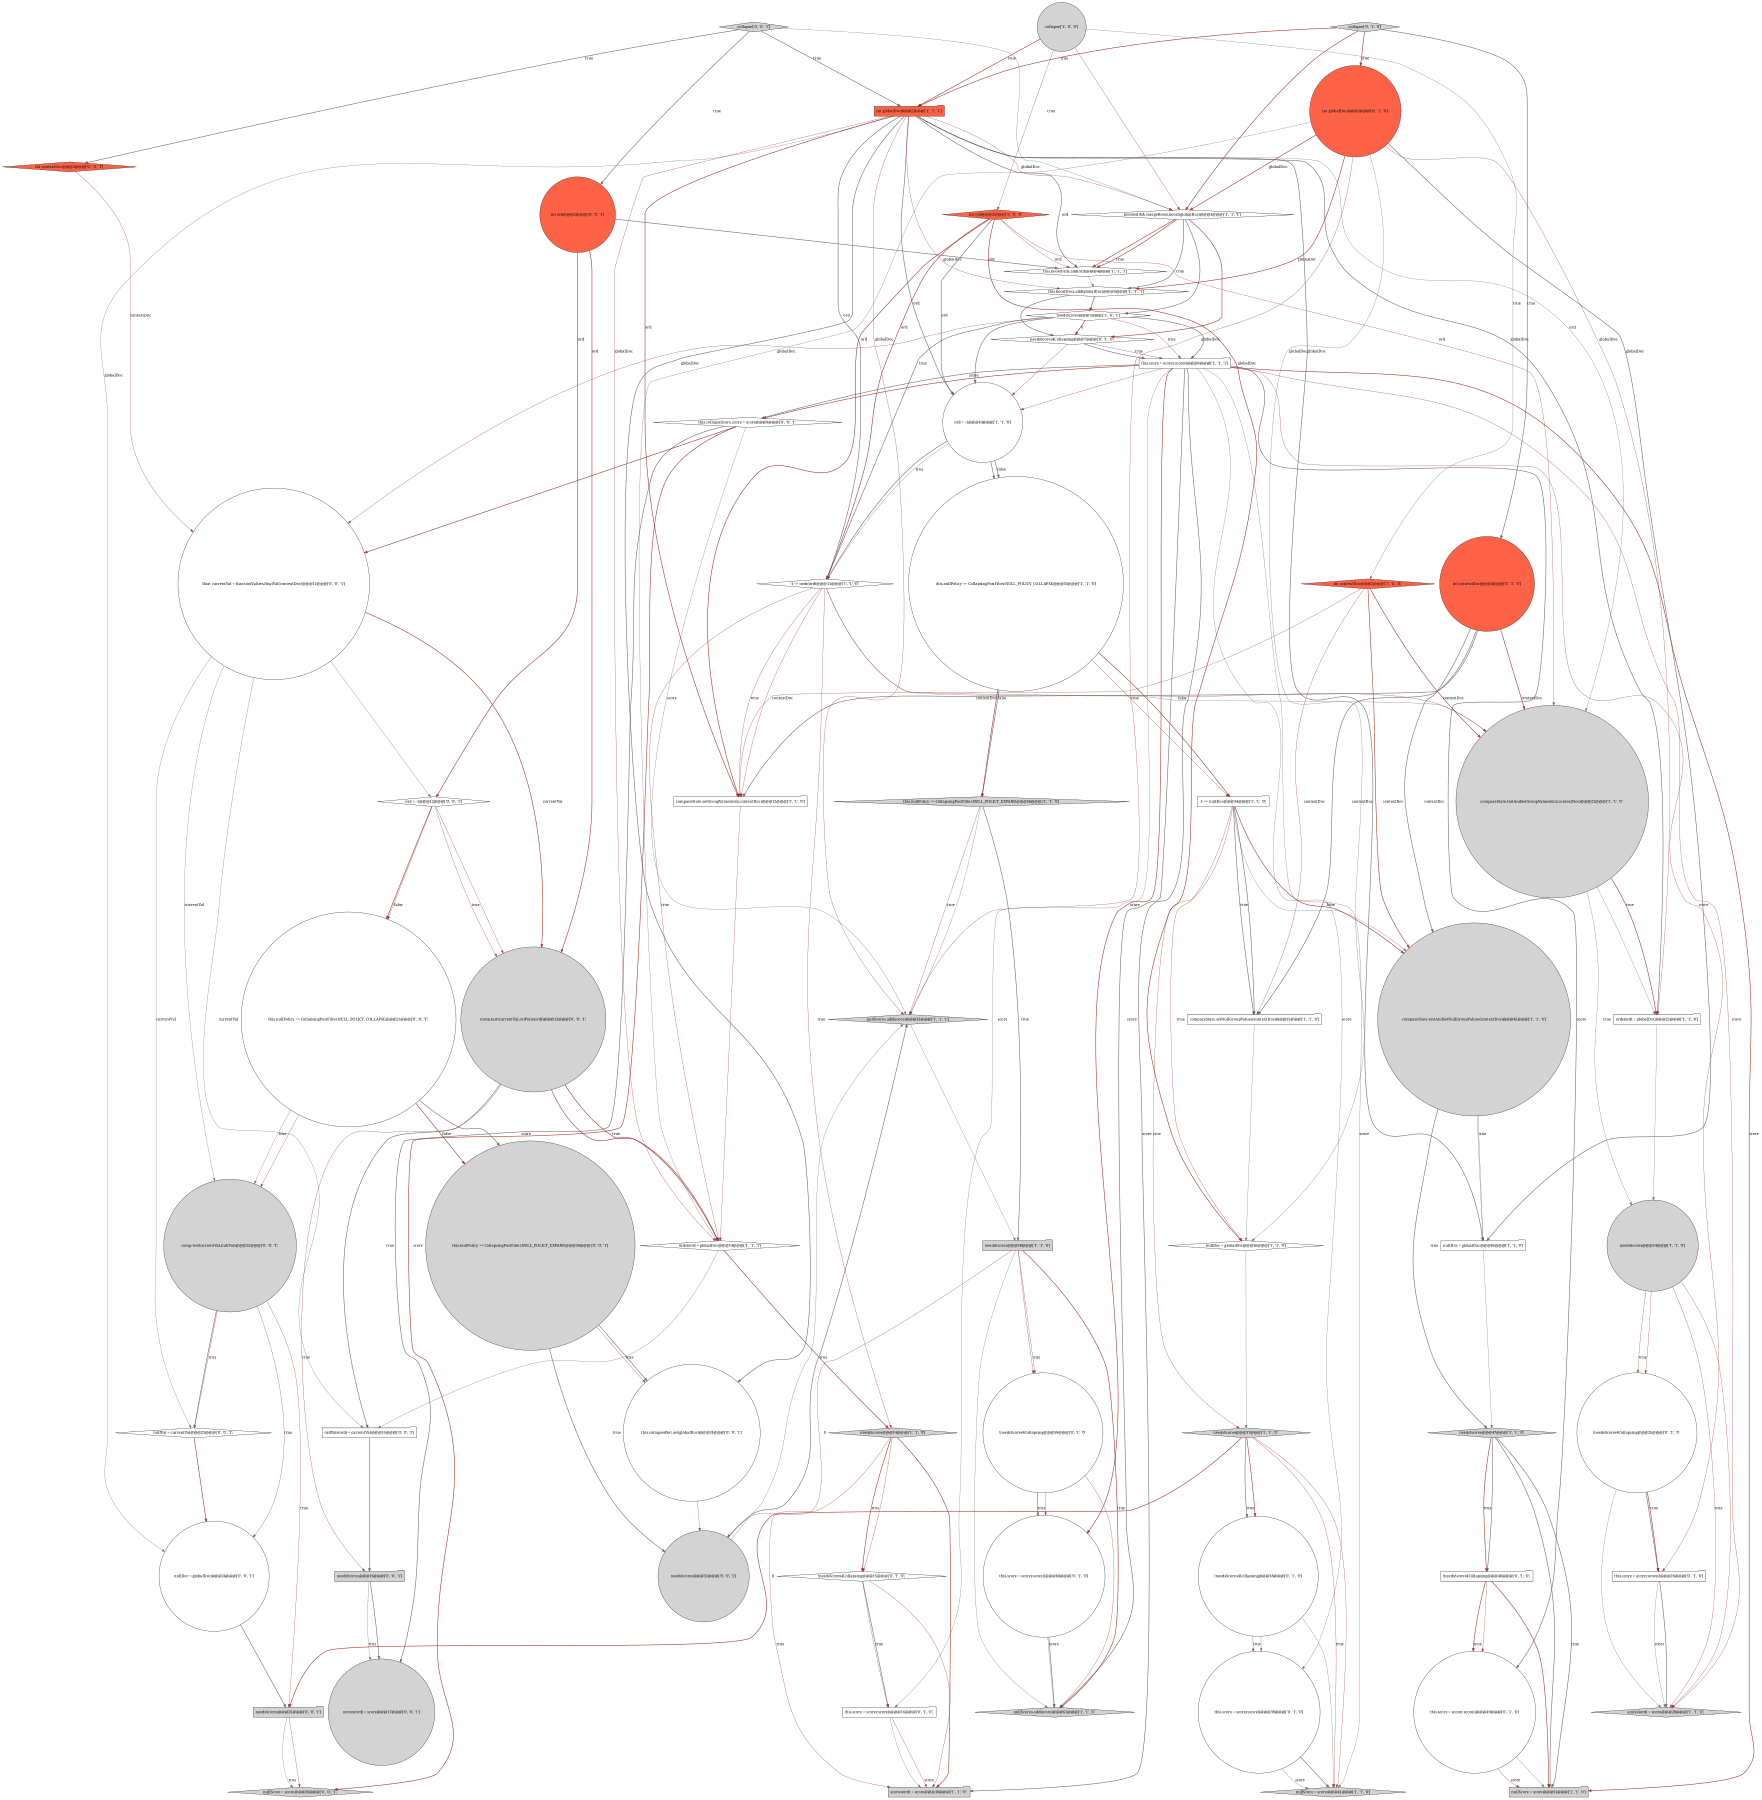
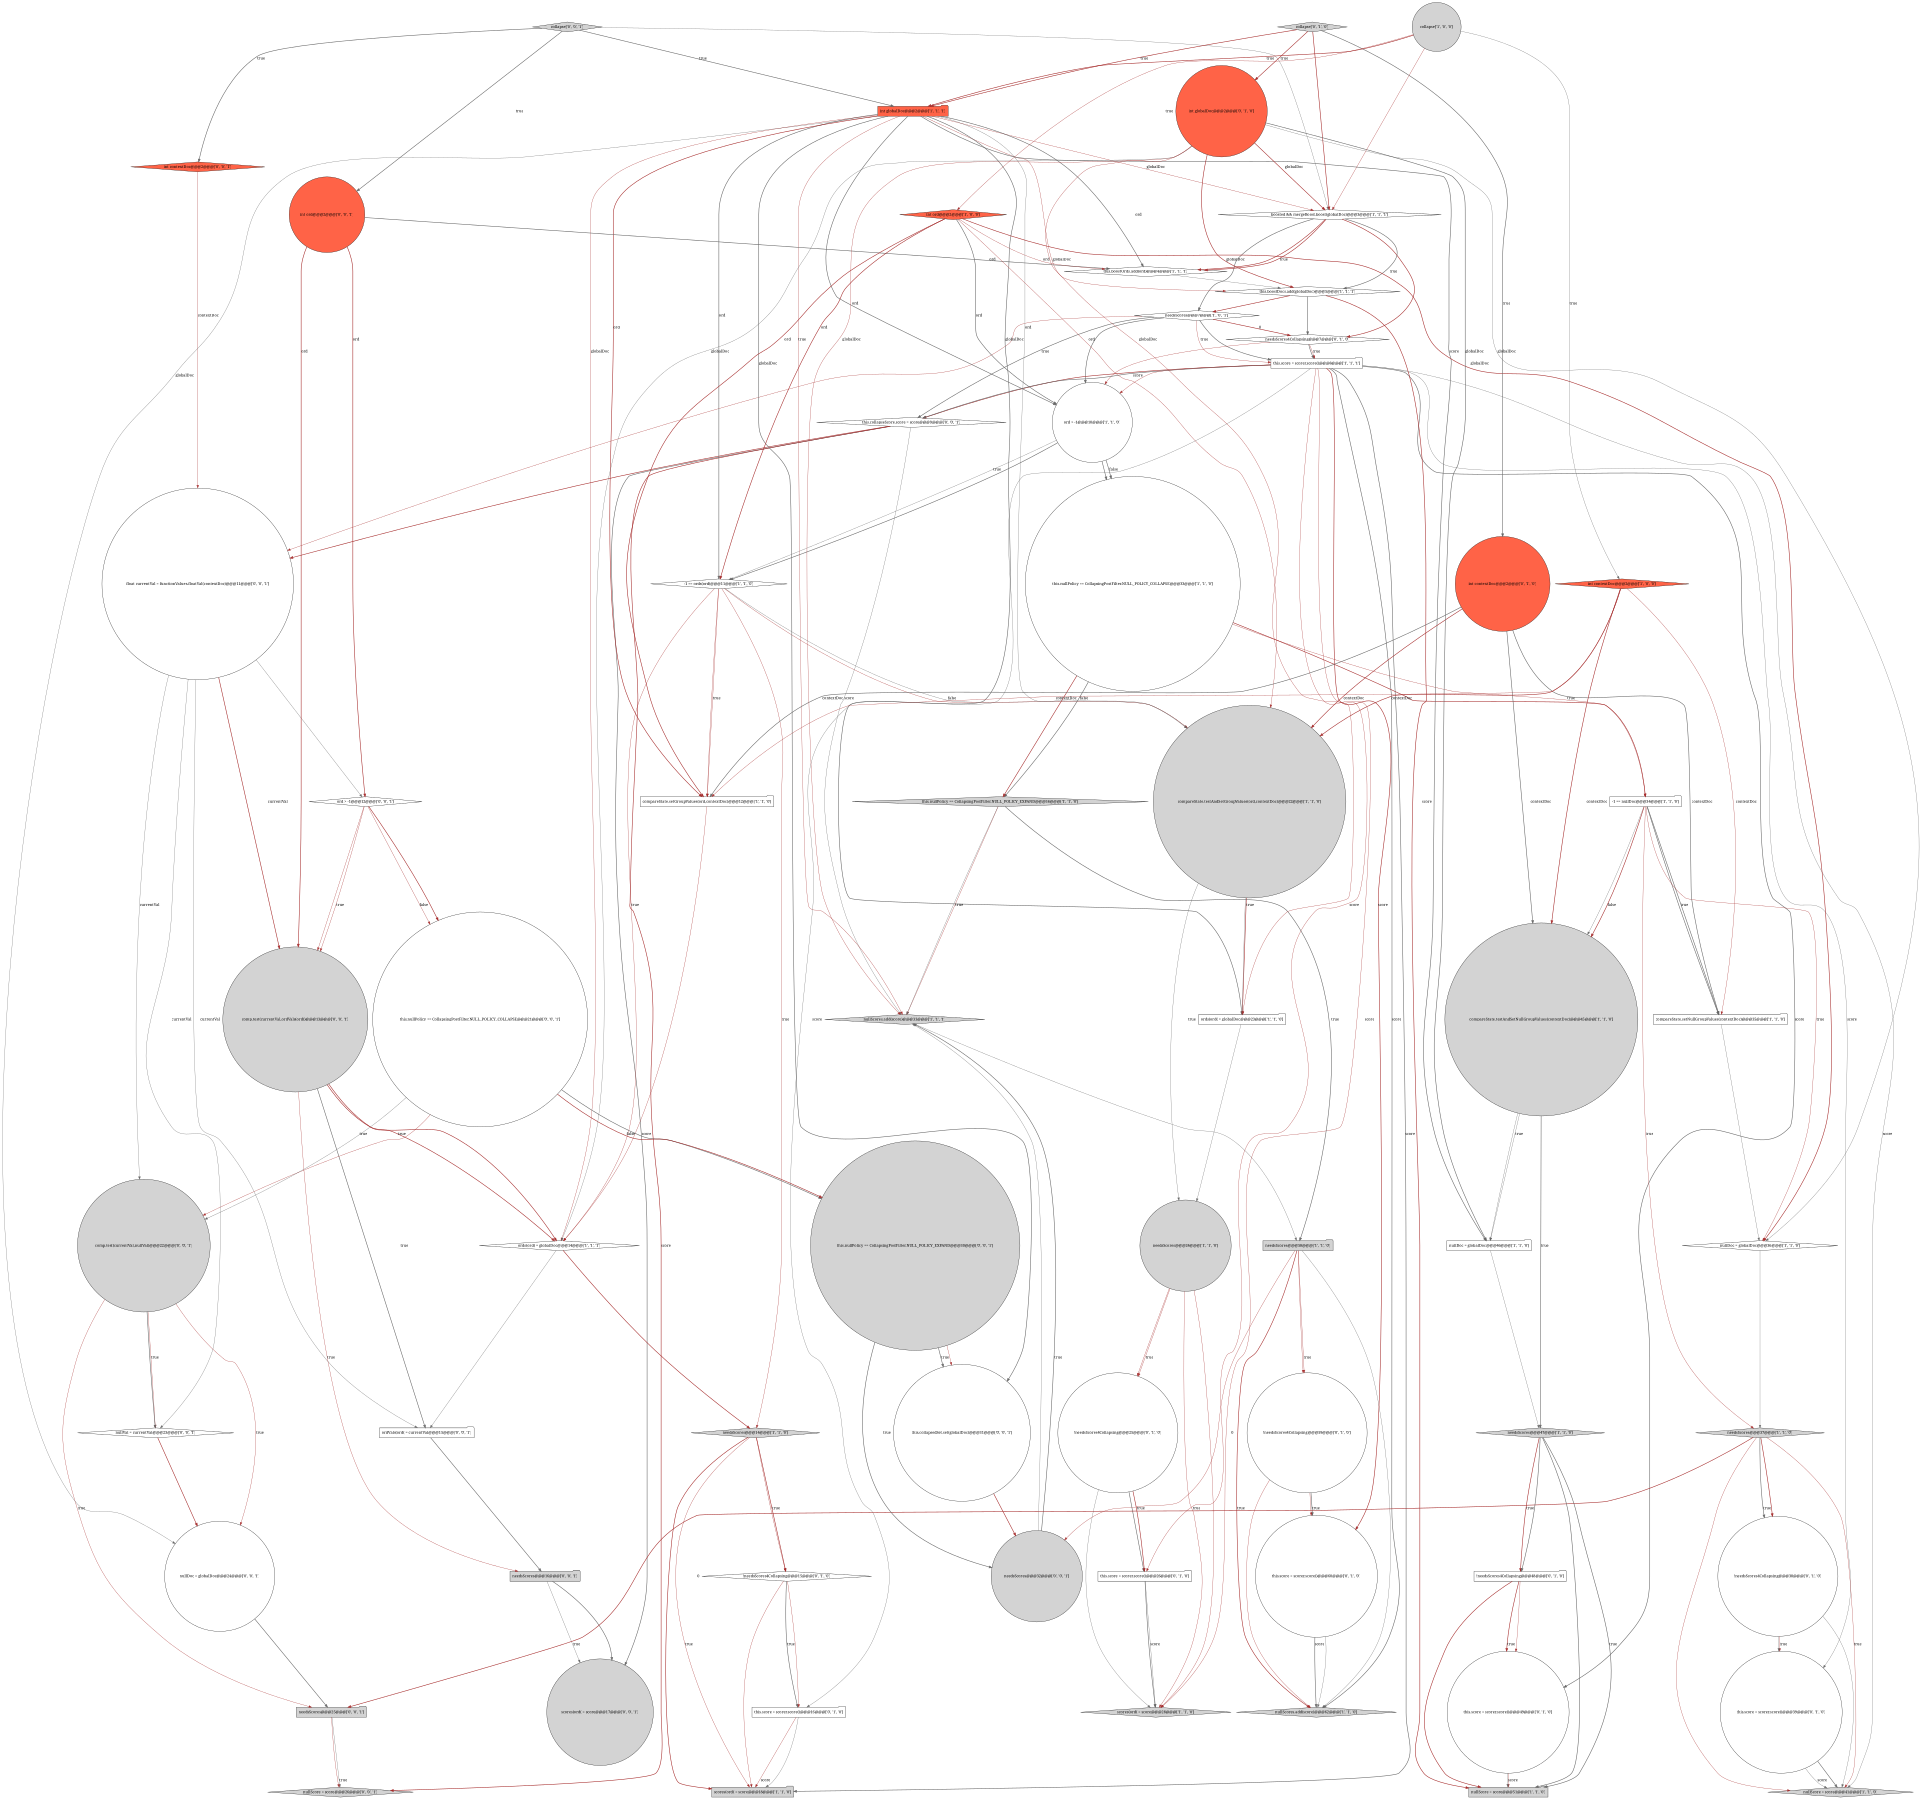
edge "int globalDoc@@@2@@@['1', '1', '1']" -> "nullScores.add(score)@@@33@@@['1', '1', '1']": label "globalDoc" -> "true"
edge "int globalDoc@@@2@@@['1', '1', '1']" -> "nullDoc = globalDoc@@@46@@@['1', '1', '0']": label "globalDoc" -> "score"
edge "needsScores@@@7@@@['1', '0', '1']" -> "-1 == ords(ord(@@@11@@@['1', '1', '0']": now "needsScores@@@7@@@['1', '0', '1']" -> "this.collapseScore.score = score@@@9@@@['0', '0', '1']"
edge "this.score = scorer.score()@@@8@@@['1', '1', '1']" -> "nullScore = score@@@51@@@['1', '1', '0']": now "this.boostDocs.add(globalDoc)@@@5@@@['1', '1', '1']" -> "nullScore = score@@@51@@@['1', '1', '0']"
edge "this.collapsedSet.set(globalDoc)@@@31@@@['0', '0', '1']" -> "needsScores@@@32@@@['0', '0', '1']": style solid -> bold
